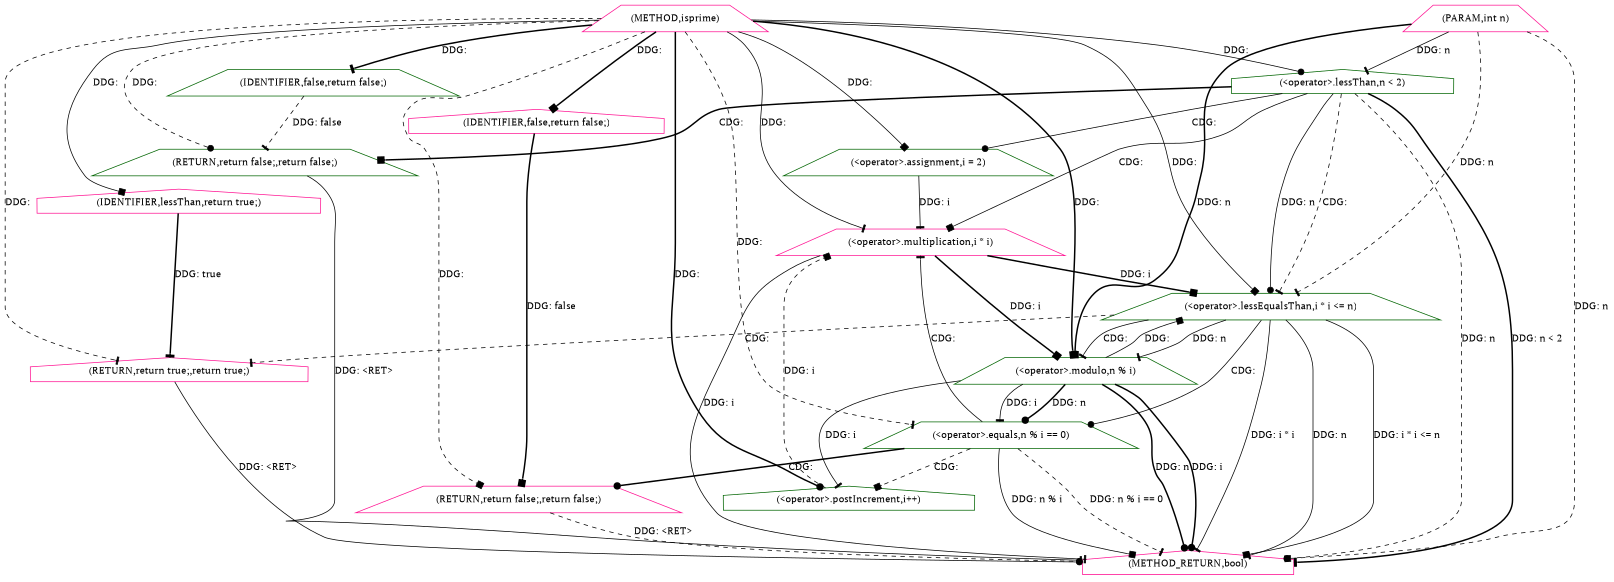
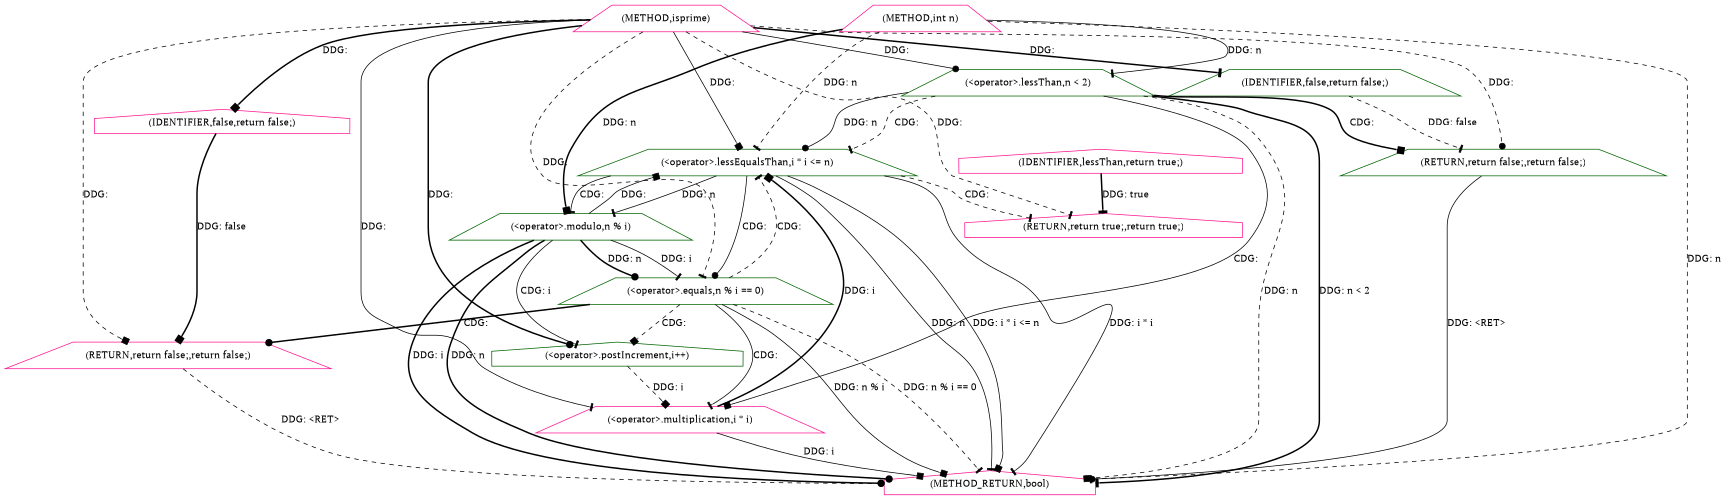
node "(PARAM,int n)": label "(PARAM,int n)" -> "(METHOD,int n)"
edge "(METHOD,isprime)" -> "(IDENTIFIER,lessThan,return true;)": removed, label "DDG:"
node "(<operator>.lessThan,n < 2)": shape house -> trapezium
edge "(METHOD,isprime)" -> "(<operator>.modulo,n % i)": removed, label "DDG:"
node "(<operator>.assignment,i = 2)": removed
edge "(<operator>.equals,n % i == 0)" -> "(<operator>.lessEqualsThan,i * i <= n)": added, label "CDG:"
edge "(<operator>.multiplication,i * i)" -> "(<operator>.modulo,n % i)": removed, label "DDG: i"
edge "(<operator>.modulo,n % i)" -> "(<operator>.postIncrement,i++)": label "DDG: i" -> "CDG: i"
edge "(<operator>.multiplication,i * i)" -> "(METHOD_RETURN,bool)": arrowhead tee -> box
edge "(RETURN,return true;,return true;)" -> "(METHOD_RETURN,bool)": removed, label "DDG: <RET>"
